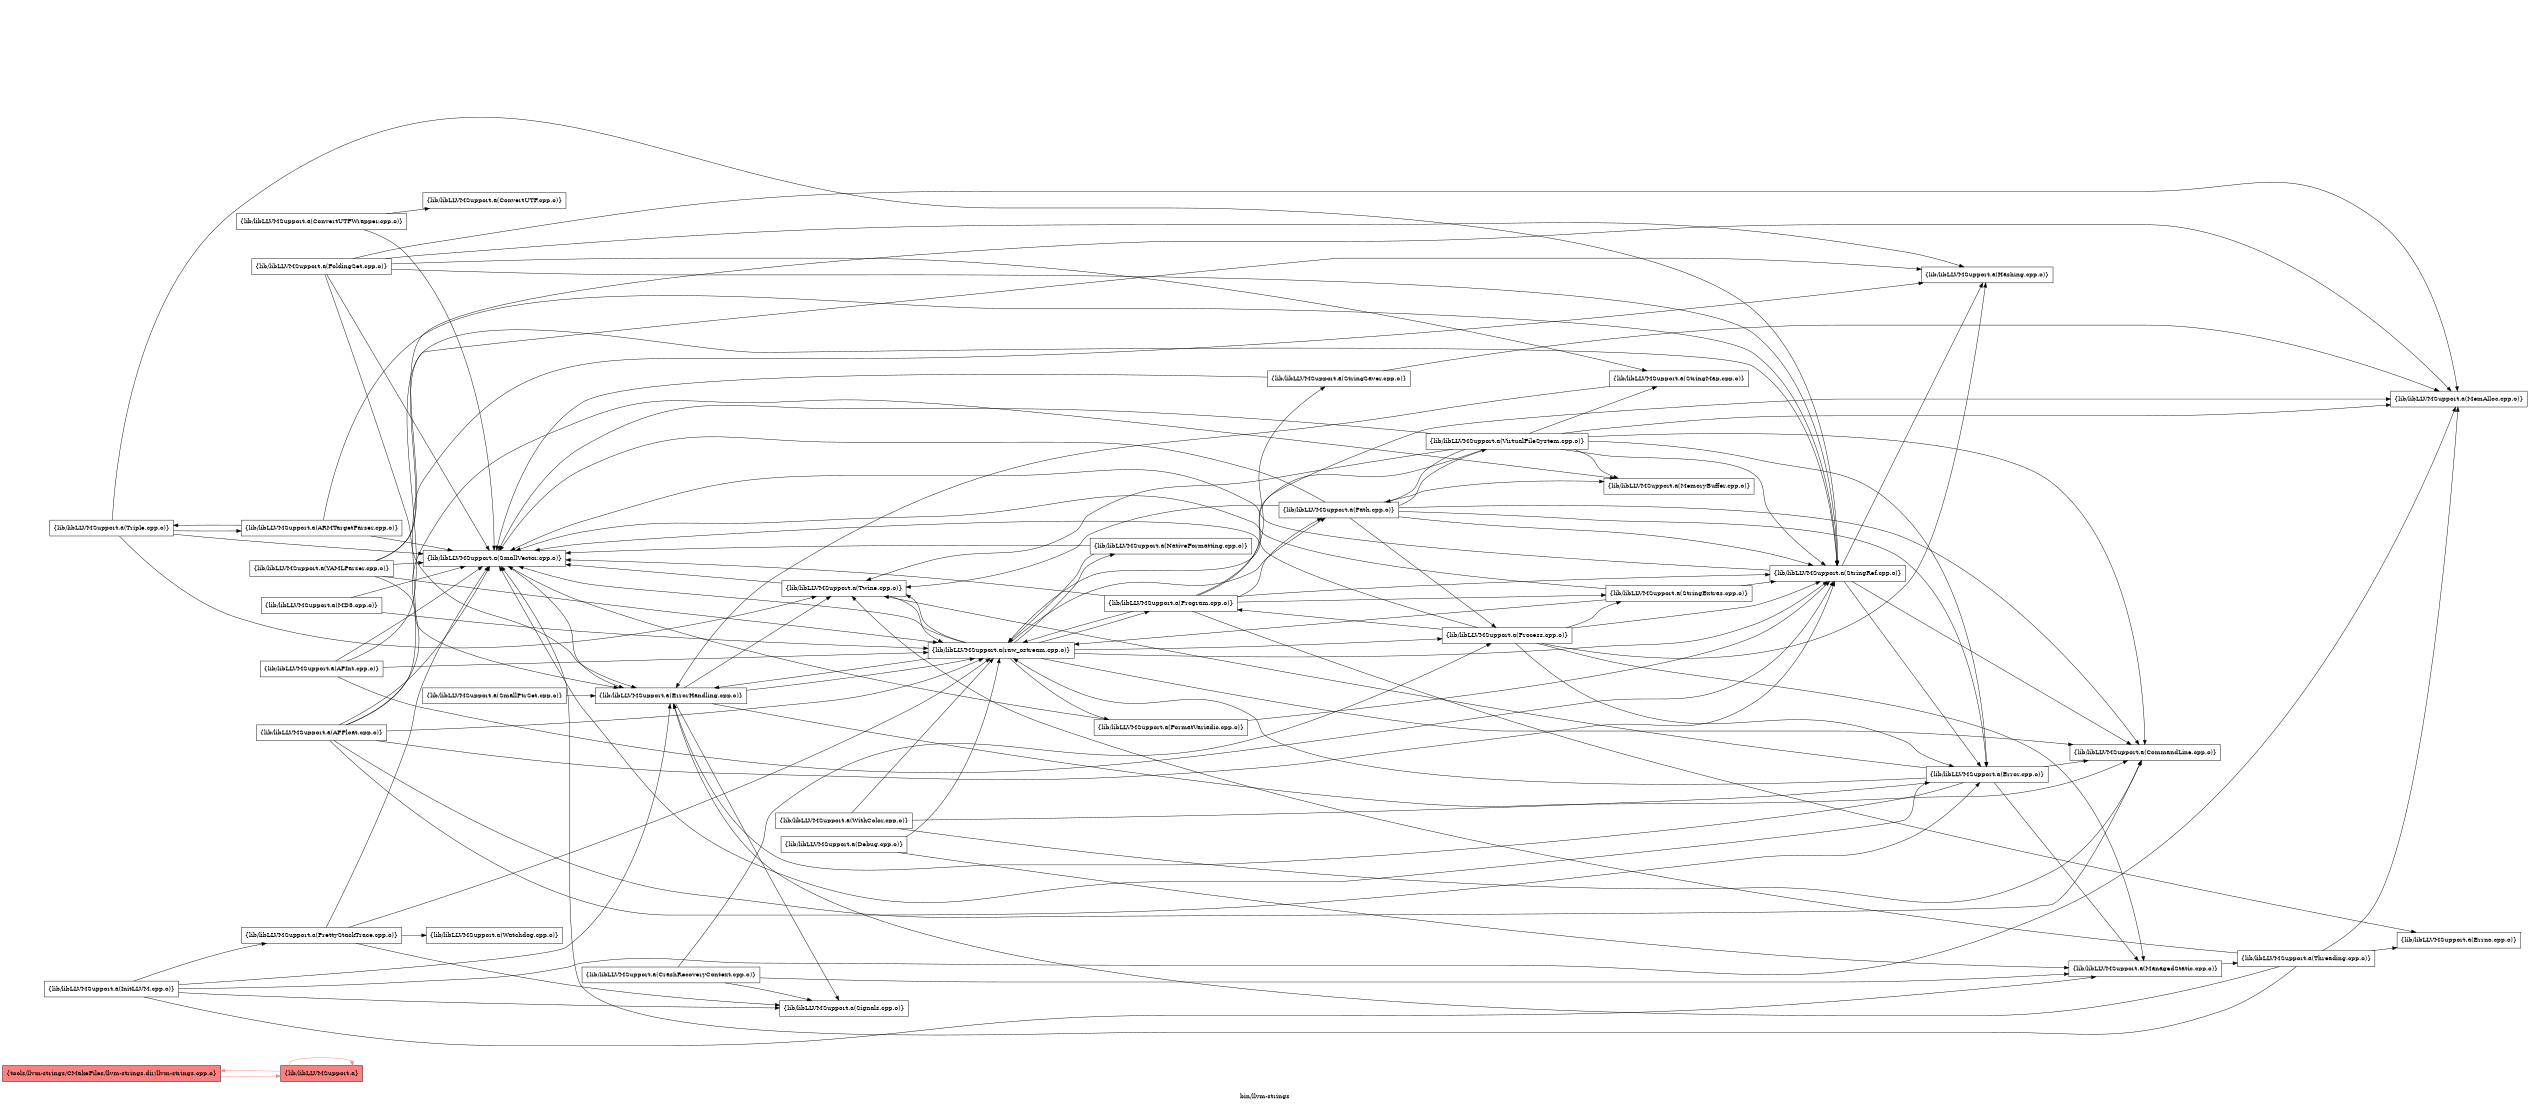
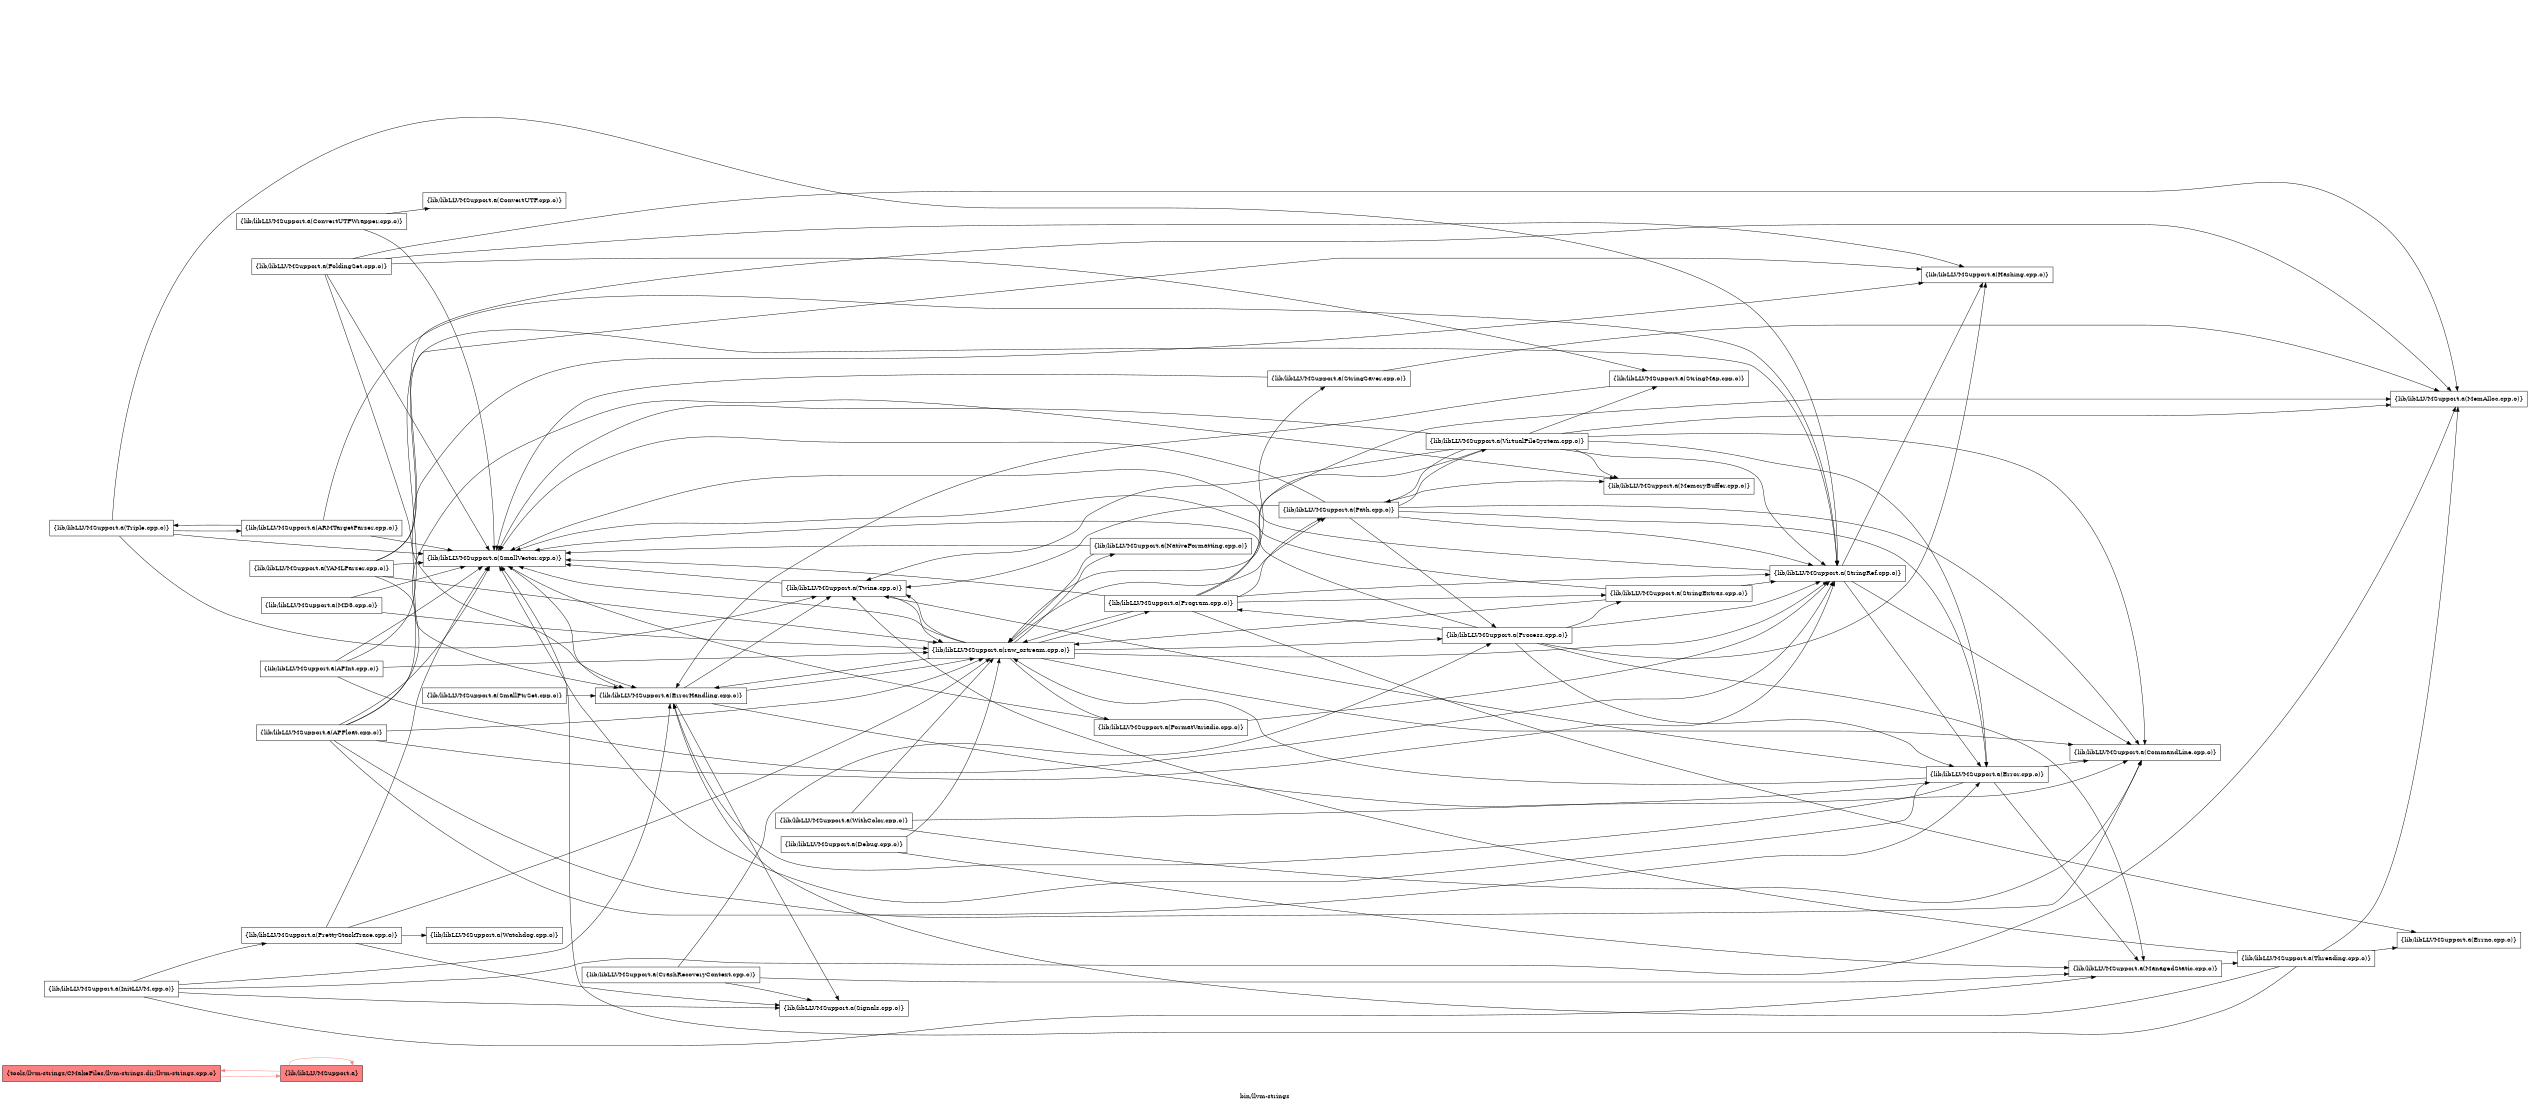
edge "{lib/libLLVMSupport.a(FoldingSet.cpp.o)}" -> "{lib/libLLVMSupport.a(StringRef.cpp.o)}": removed
